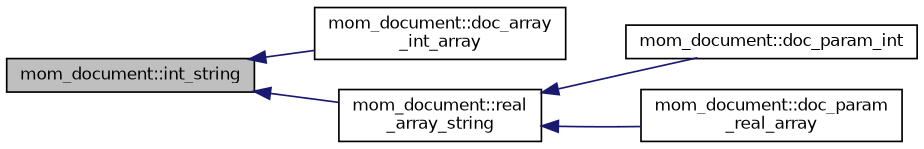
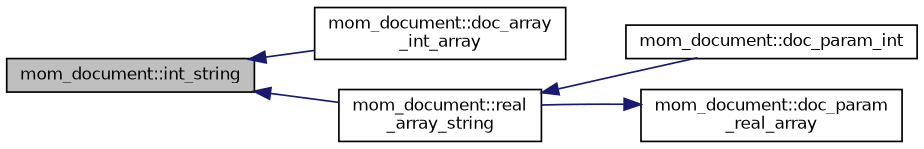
edge "mom_document::doc_param _real_array" -> "mom_document::real _array_string": reversed
